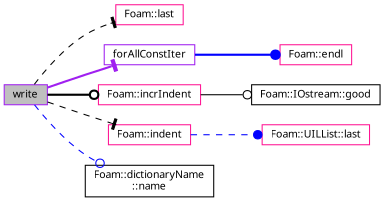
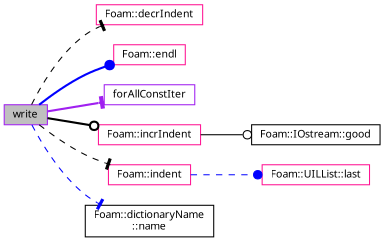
node "Foam::last": label "Foam::last" -> "Foam::decrIndent"
edge "forAllConstIter" -> "Foam::endl": now "write" -> "Foam::endl"
edge "write" -> "Foam::dictionaryName ::name": arrowhead odot -> tee
